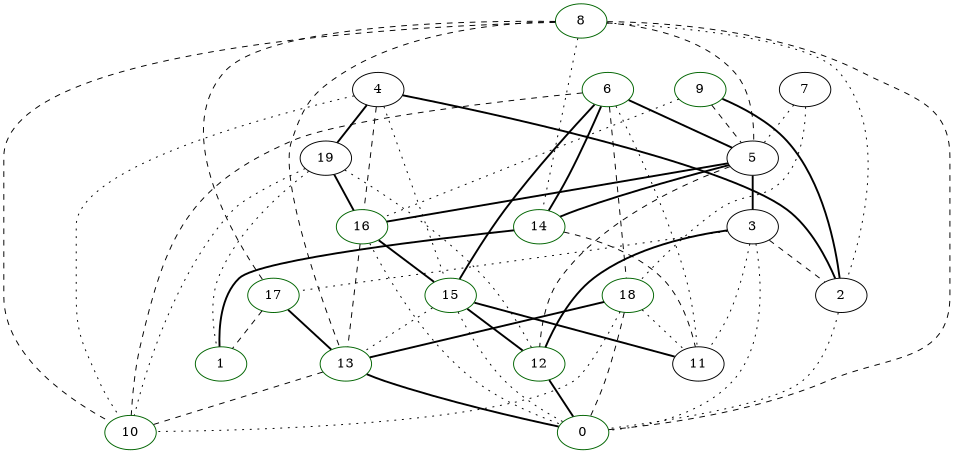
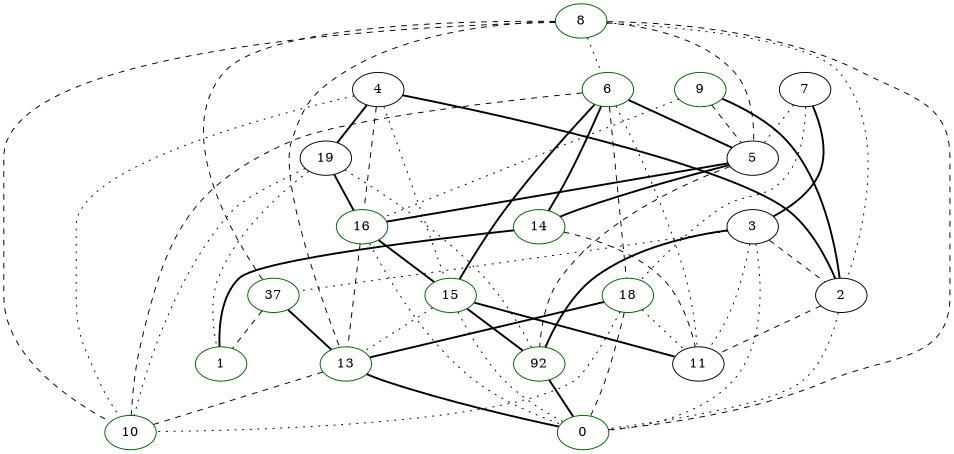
edge "8" -- "14": now "8" -- "6"
edge "5" -- "3": now "7" -- "3"
node "17": label "17" -> "37"
edge "2" -- "11": added
node "12": label "12" -> "92"
